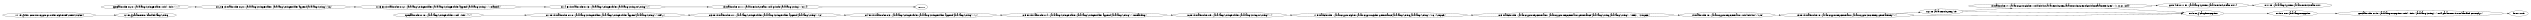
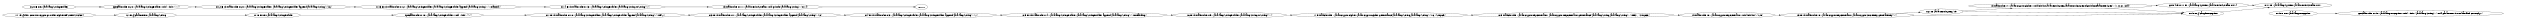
node "$r20 = new java.lang.StringBuilder": added
edge "$r15 := @caughtexception" -> "$r19 = new java.lang.Exception": now "$r15 := @caughtexception" -> "$r11 = <java.lang.System: java.io.PrintStream out>"
node "throw $r19": removed
node "r2 := @parameter0: handled.lang.String": label "r2 := @parameter0: handled.lang.String" -> "r2 := @parameter0: java.lang.String"
node "$r18 = new java.lang.StringBuilder": added
